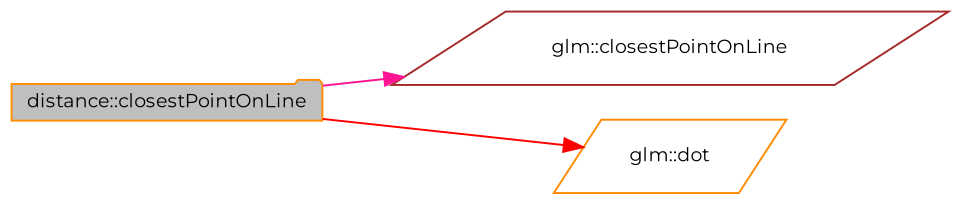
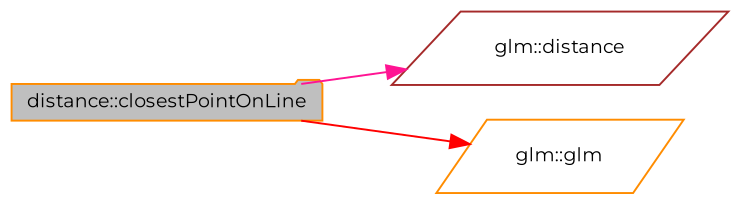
node "glm::closestPointOnLine": label "glm::closestPointOnLine" -> "glm::distance"
node "glm::dot": label "glm::dot" -> "glm::glm"
